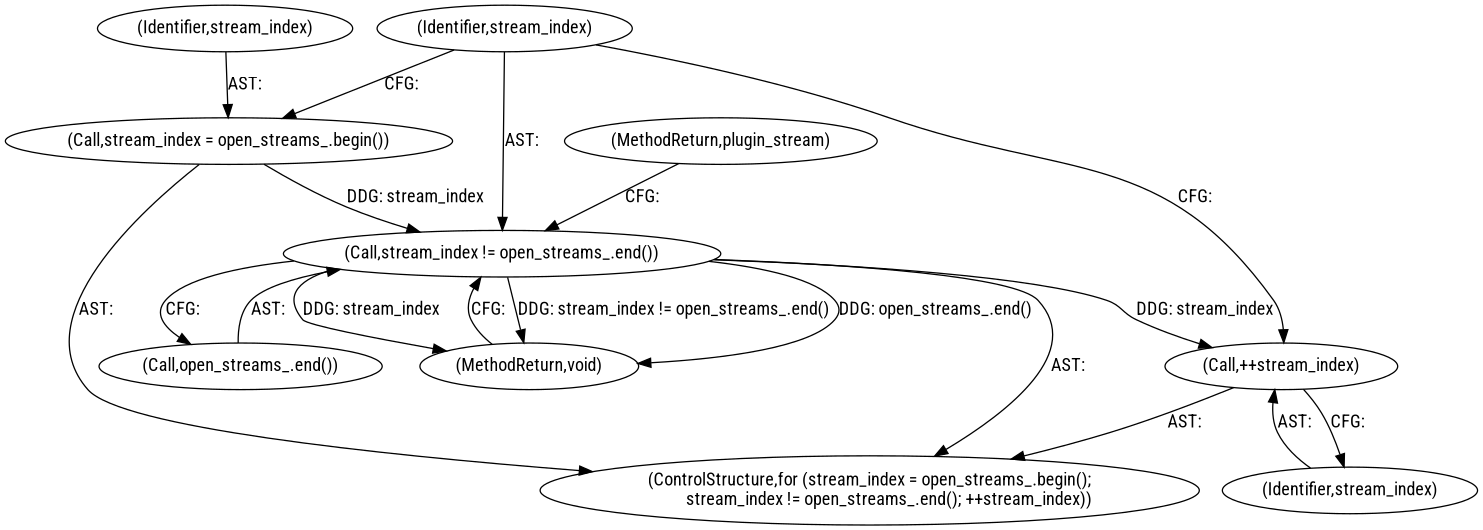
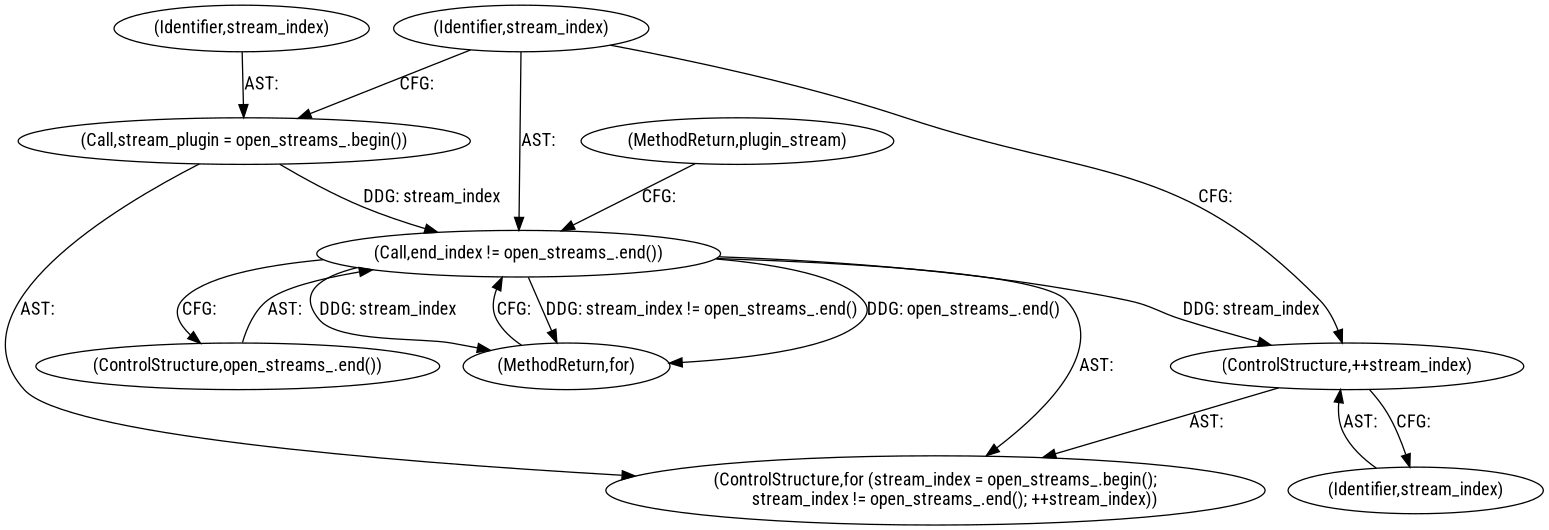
node "(Call,stream_index = open_streams_.begin())": label "(Call,stream_index = open_streams_.begin())" -> "(Call,stream_plugin = open_streams_.begin())"
node "(Call,stream_index != open_streams_.end())": label "(Call,stream_index != open_streams_.end())" -> "(Call,end_index != open_streams_.end())"
node "(Call,open_streams_.end())": label "(Call,open_streams_.end())" -> "(ControlStructure,open_streams_.end())"
node "(MethodReturn,void)": label "(MethodReturn,void)" -> "(MethodReturn,for)"
node "(Call,++stream_index)": label "(Call,++stream_index)" -> "(ControlStructure,++stream_index)"
